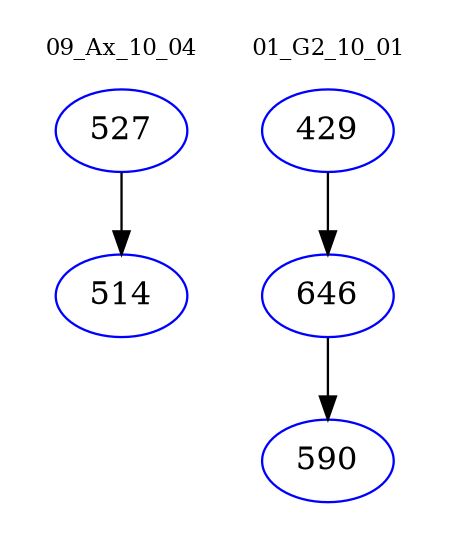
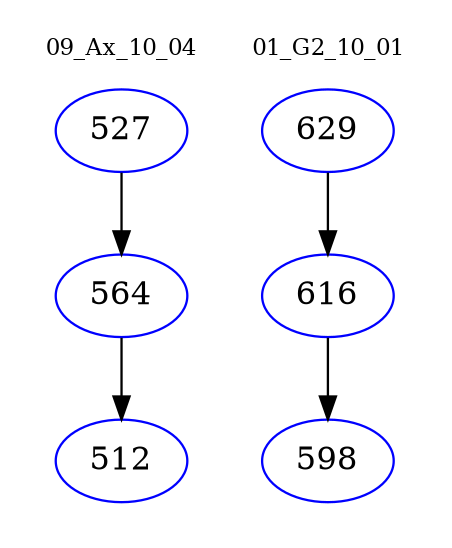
node "429": label "429" -> "629"
node "514": label "514" -> "564"
node "646": label "646" -> "616"
node "512": added
node "590": label "590" -> "598"
